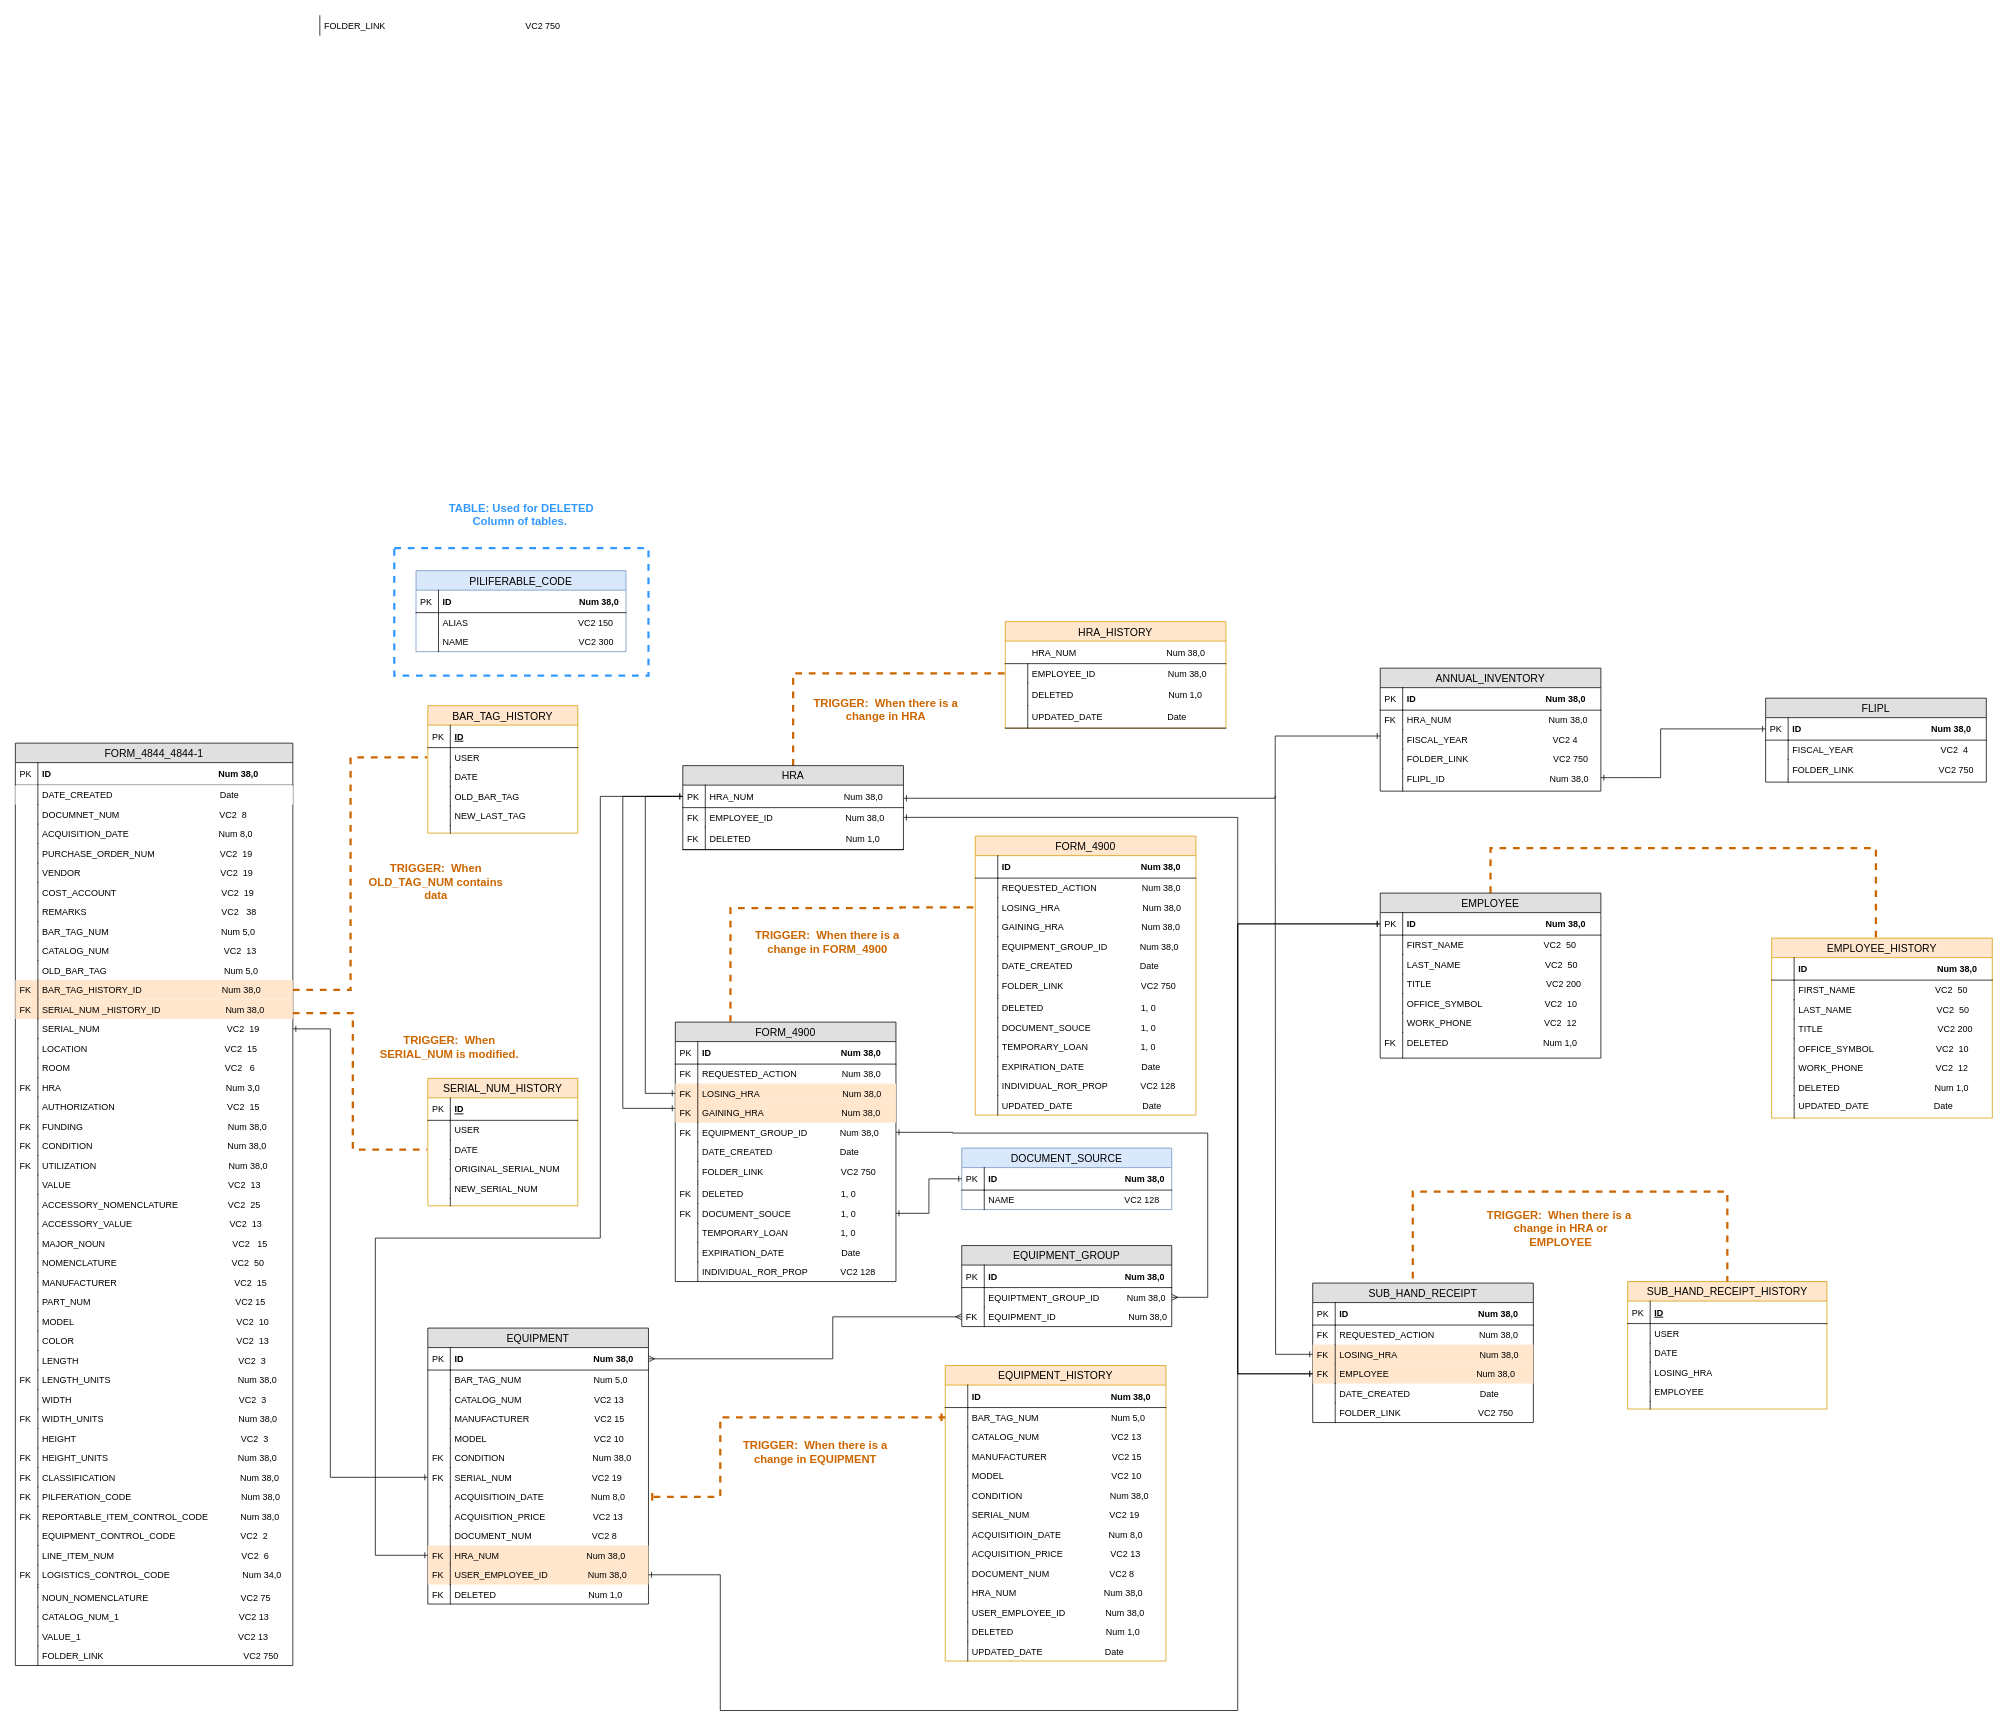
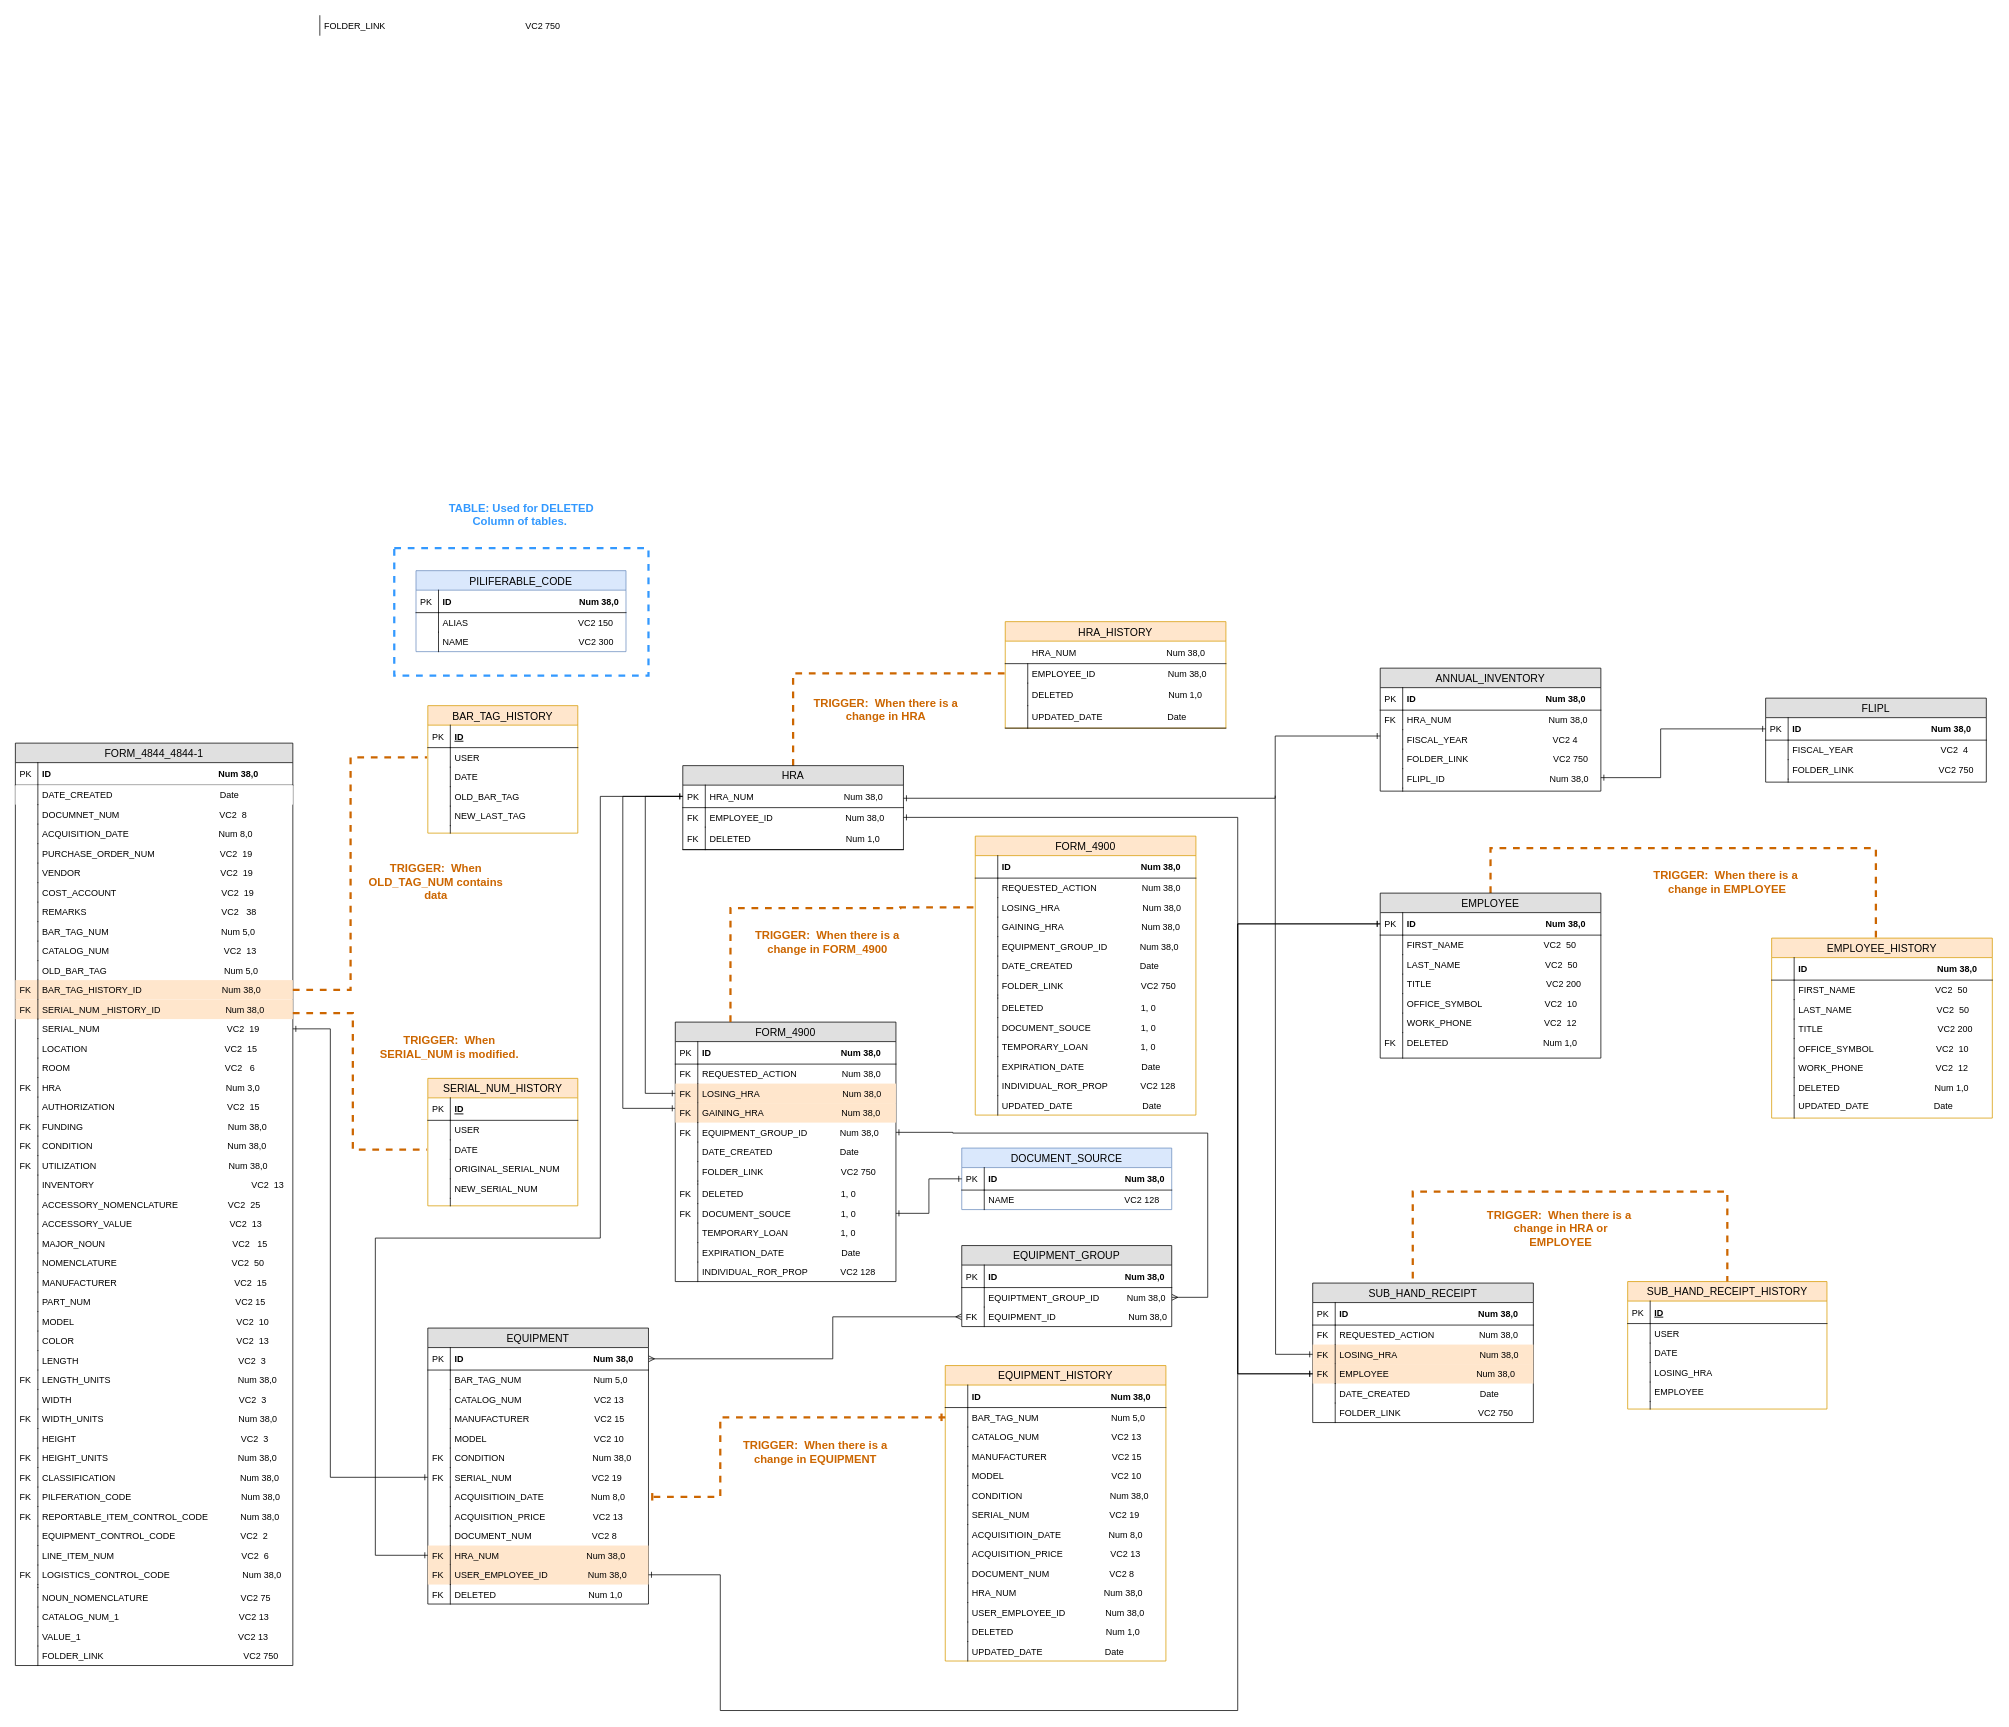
node "TRIGGER: When there is a change in EMPLOYEE": added
node "VALUE VC2 13": label "VALUE VC2 13" -> "INVENTORY VC2 13"
node "LOGISTICS_CONTROL_CODE Num 34,0": label "LOGISTICS_CONTROL_CODE Num 34,0" -> "LOGISTICS_CONTROL_CODE Num 38,0"
